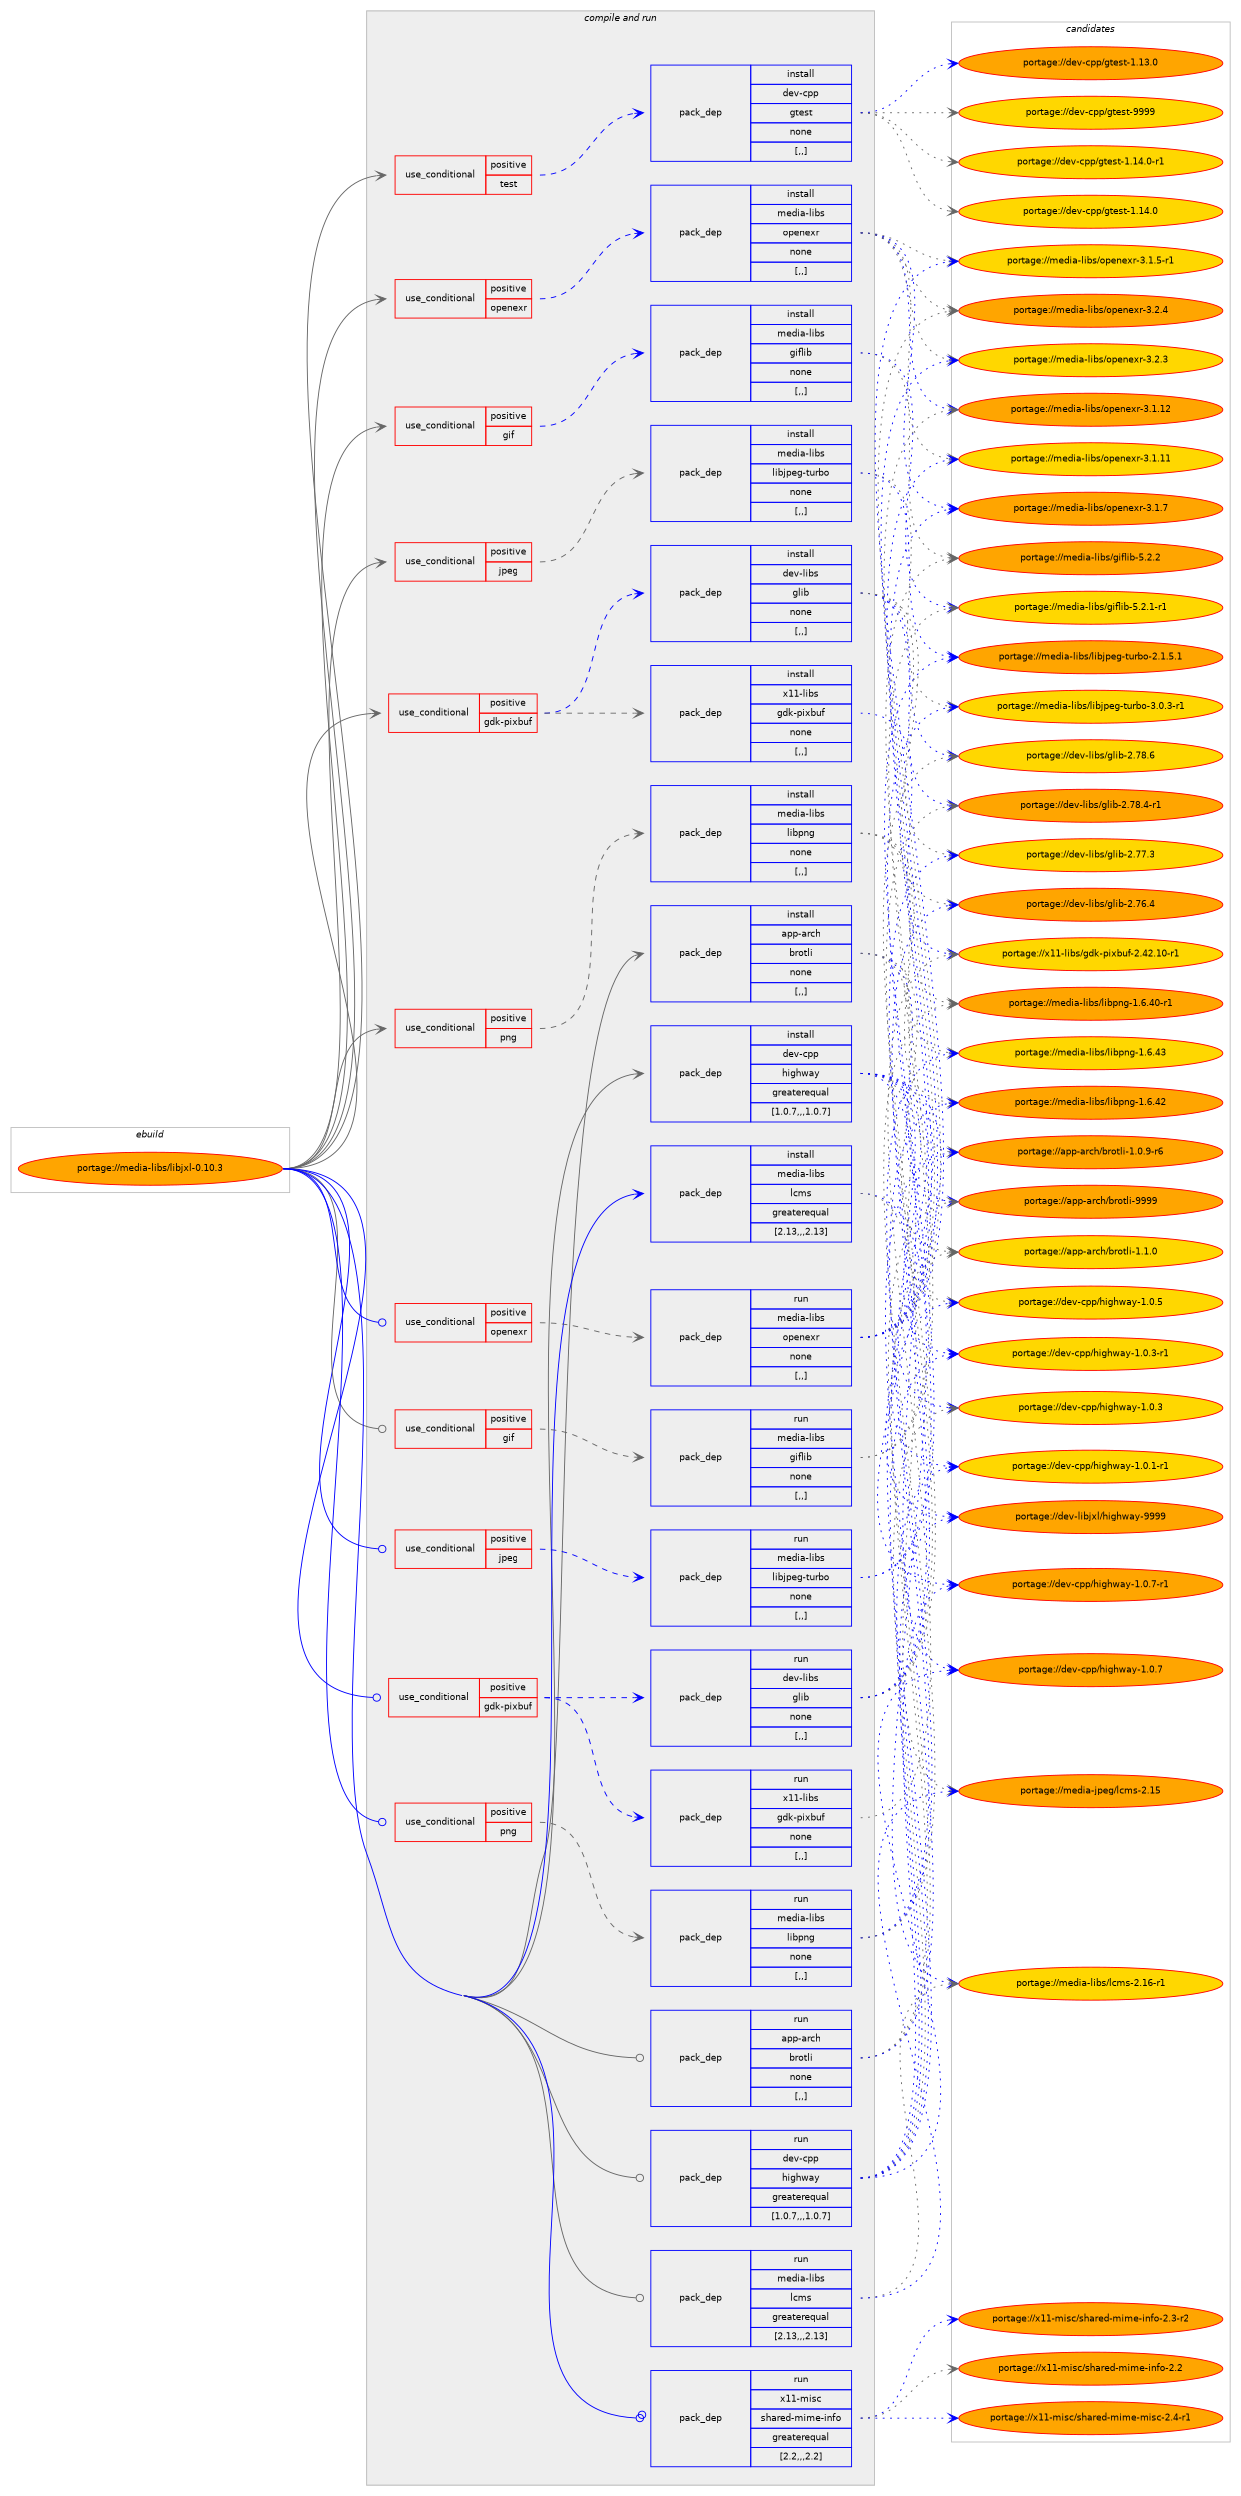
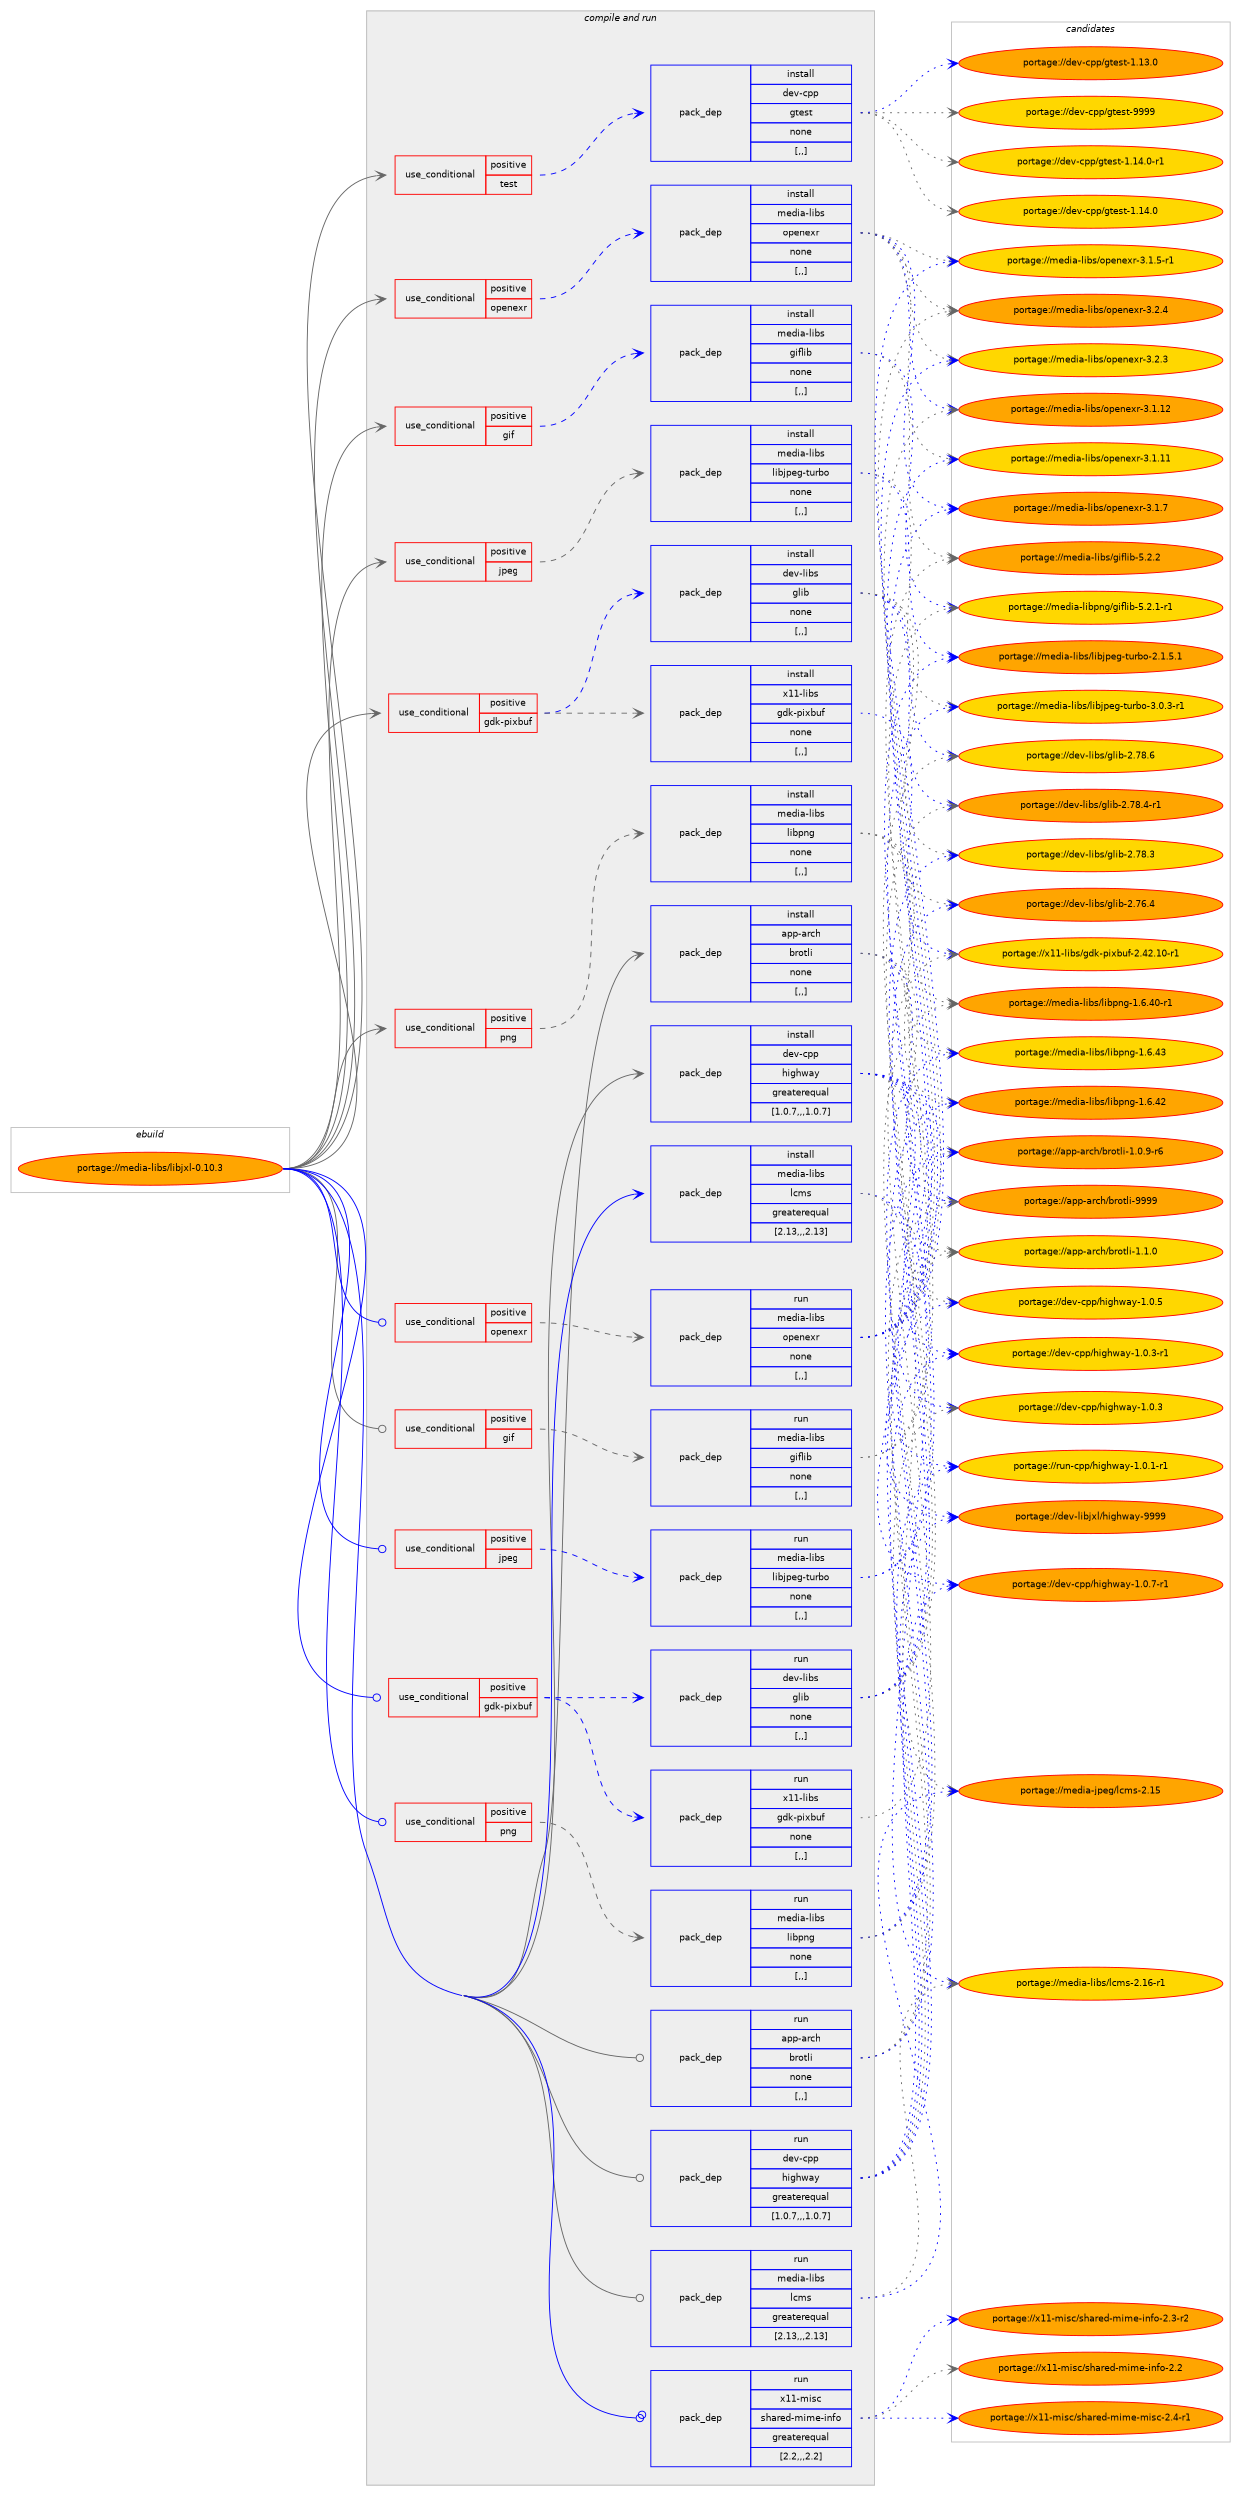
node "portage://media-libs/giflib-5.2.1-r1": label "portage://media-libs/giflib-5.2.1-r1" -> "portage://media-libpng/giflib-5.2.1-r1"
node "portage://dev-libs/glib-2.77.3": label "portage://dev-libs/glib-2.77.3" -> "portage://dev-libs/glib-2.78.3"
node "portage://dev-cpp/highway-1.0.1-r1": label "portage://dev-cpp/highway-1.0.1-r1" -> "portage://run-cpp/highway-1.0.1-r1"
node "portage://dev-cpp/highway-1.0.7": removed
